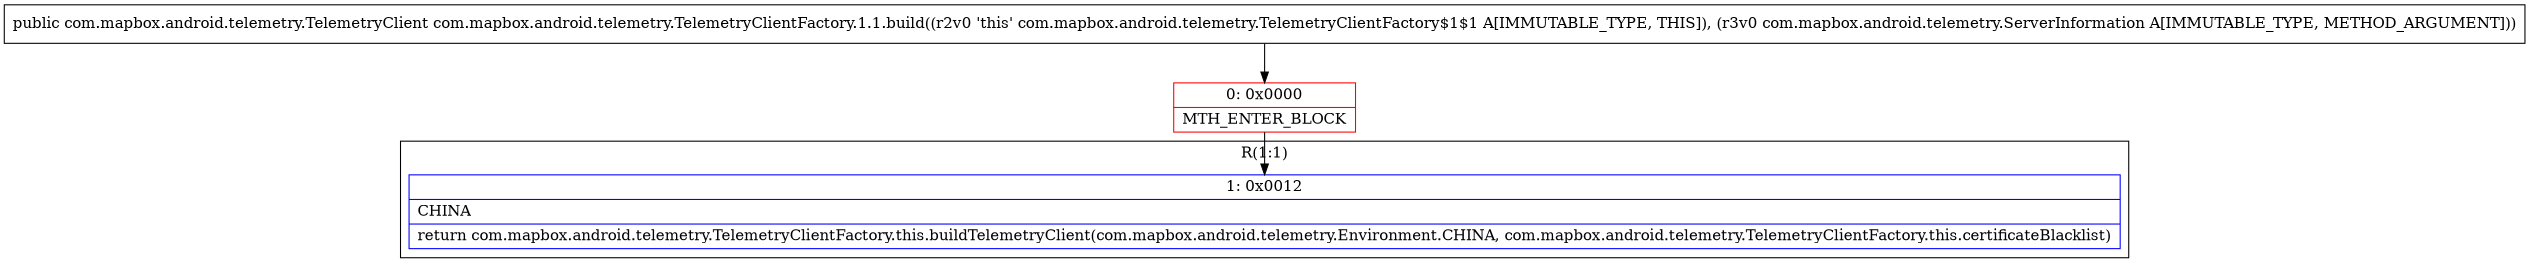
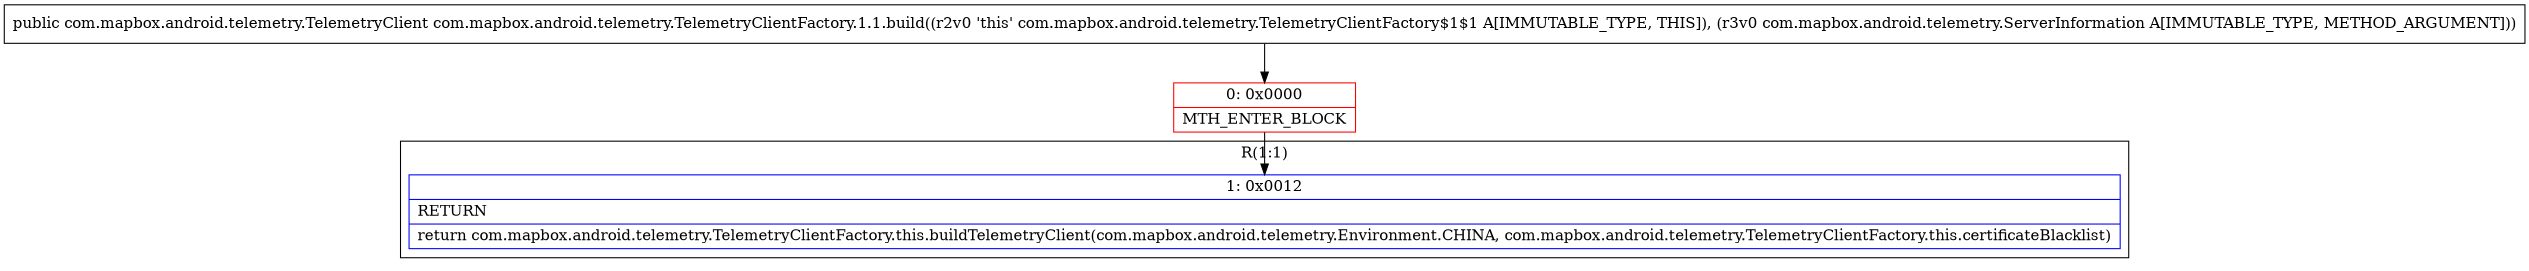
node "1: 0x0012": text "CHINA" -> "RETURN"
